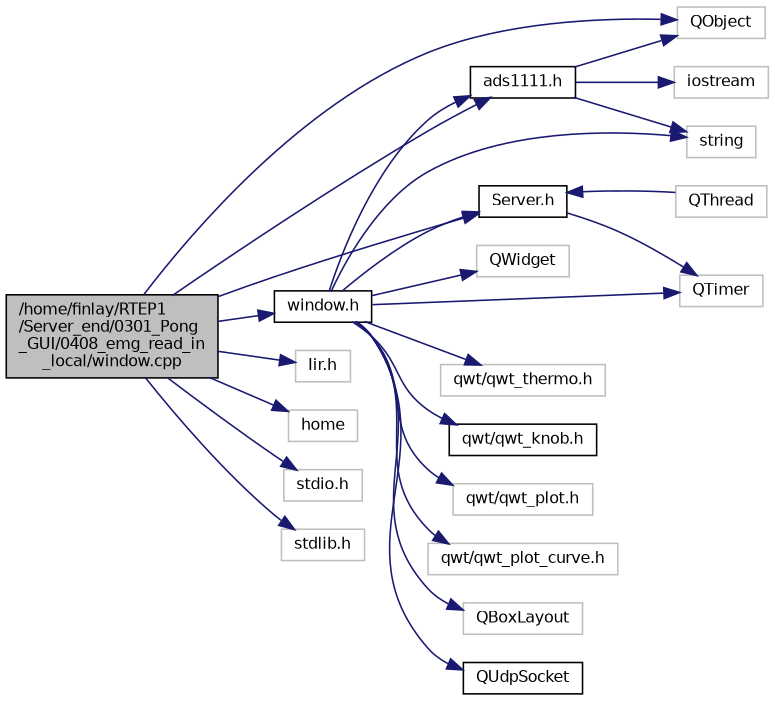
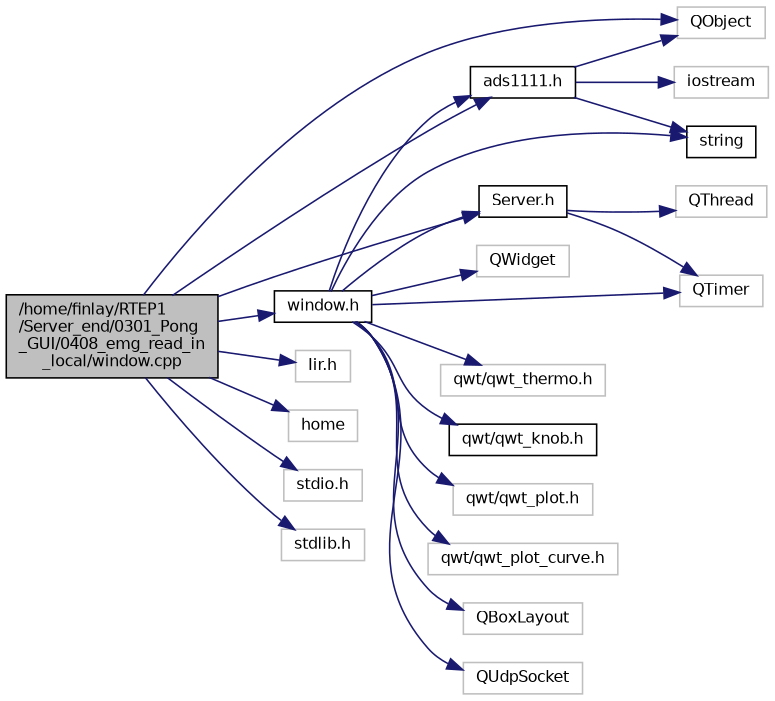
node "string": color grey75 -> black
edge "QThread" -> "Server.h": reversed
node "QUdpSocket": color black -> grey75
